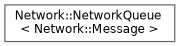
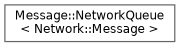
node "Network::NetworkQueue < Network::Message >": label "Network::NetworkQueue < Network::Message >" -> "Message::NetworkQueue < Network::Message >"
